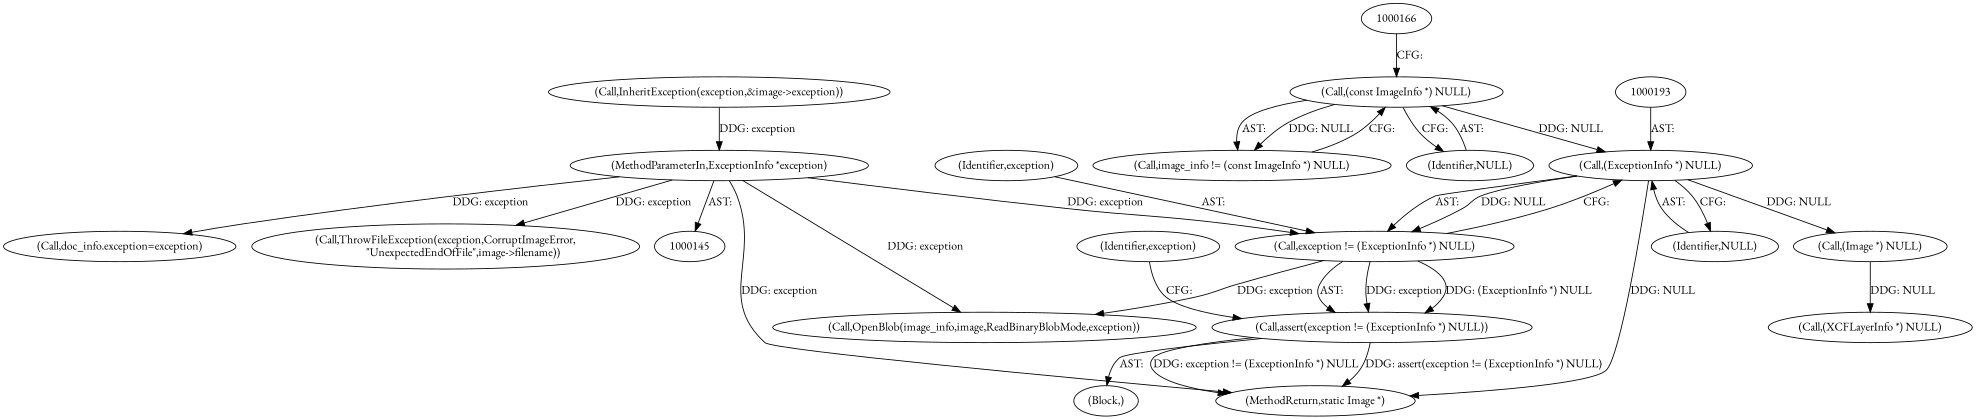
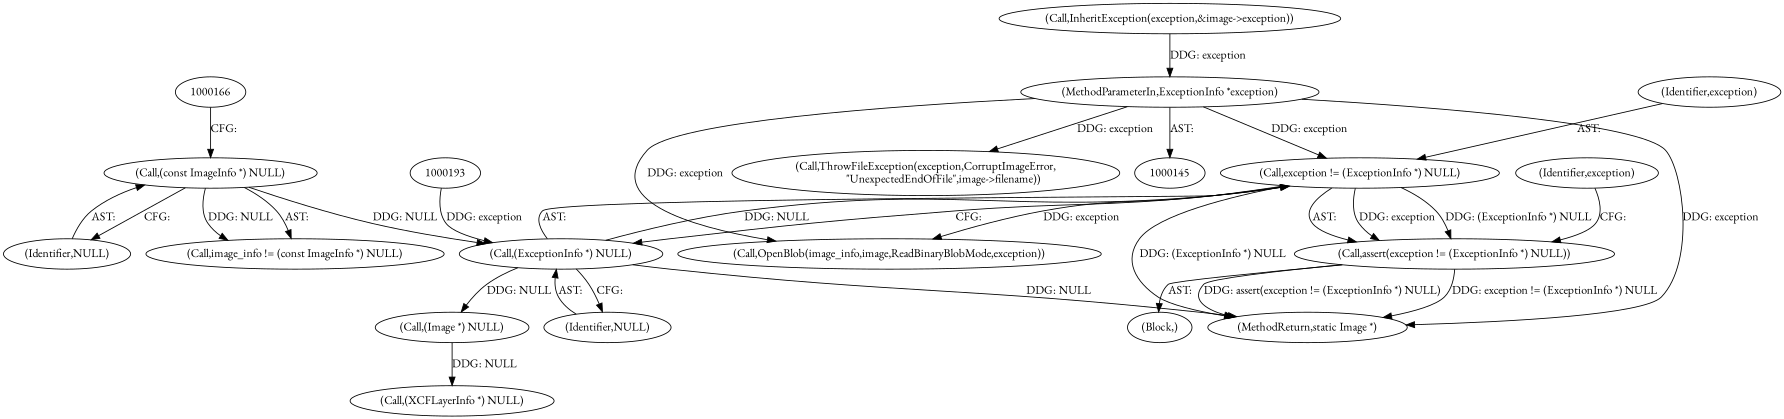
edge "1000193" -> "(Call,(ExceptionInfo *) NULL)": label "AST: " -> "DDG: exception"
edge "(Call,image_info != (const ImageInfo *) NULL)" -> "(Call,(const ImageInfo *) NULL)": removed, label "CFG:"
edge "(Call,exception != (ExceptionInfo *) NULL)" -> "(MethodReturn,static Image *)": added, label "DDG: (ExceptionInfo *) NULL"
node "(Call,doc_info.exception=exception)": removed
